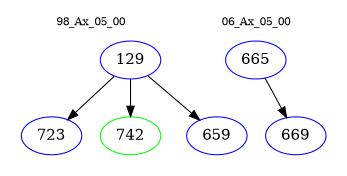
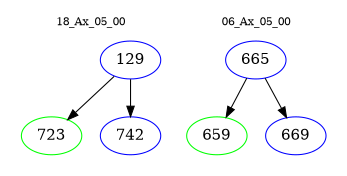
cluster "98_Ax_05_00": label "98_Ax_05_00" -> "18_Ax_05_00"
edge "129" -> "659": now "665" -> "659"
node "723": color blue -> green
node "742": color green -> blue
node "659": color blue -> green
